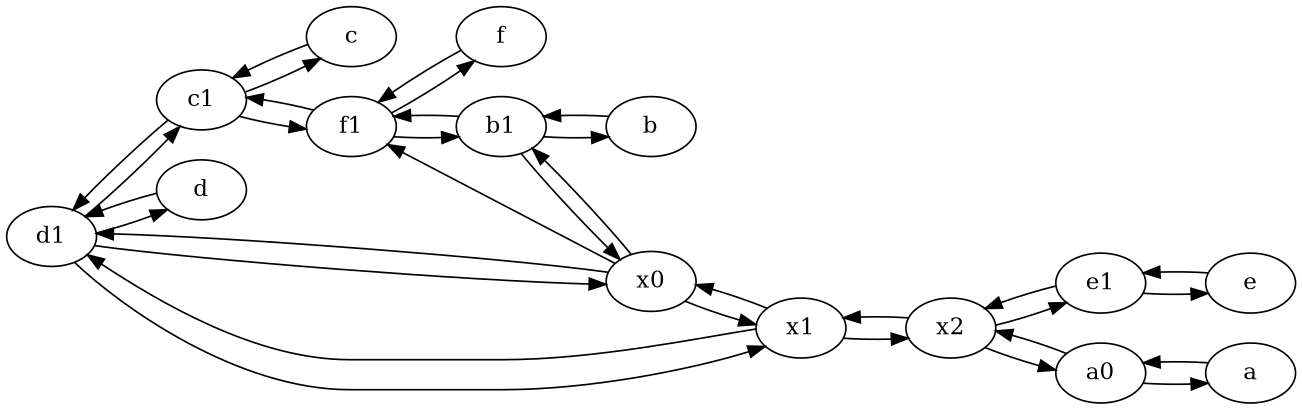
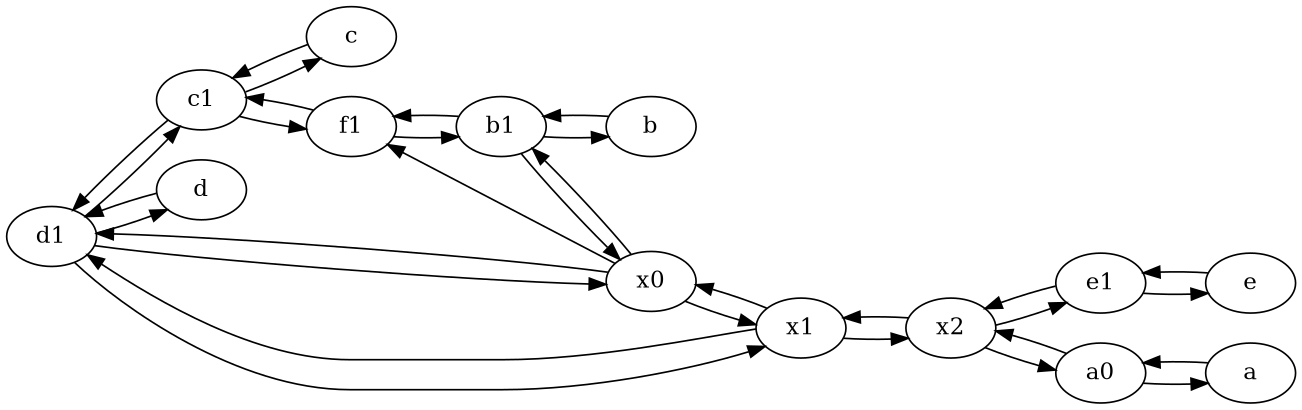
node "f": removed
